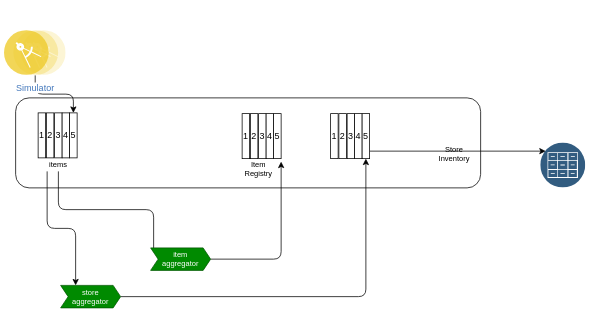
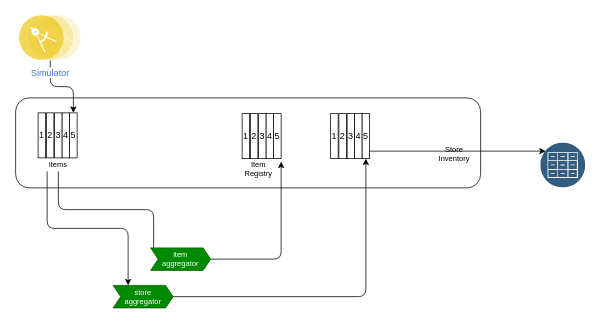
node "Simulator": moved (35, 53) -> (50, 38)
node "store aggregator": moved (90, 297) -> (143, 297)
